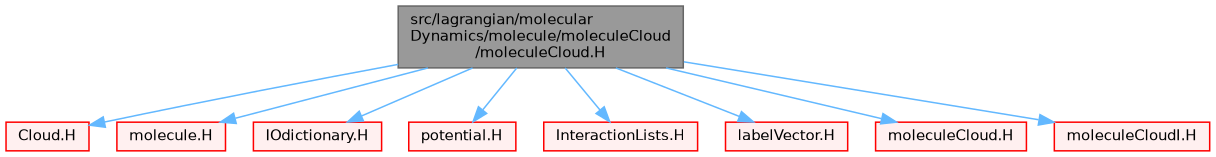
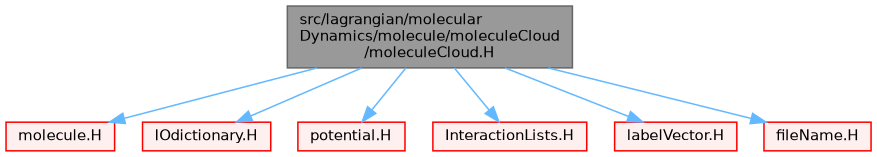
node "Cloud.H": removed
node "moleculeCloud.H": label "moleculeCloud.H" -> "fileName.H"
node "moleculeCloudI.H": removed
